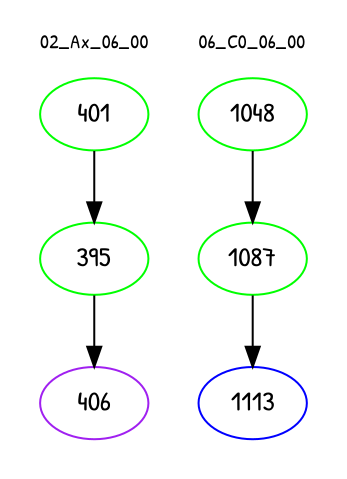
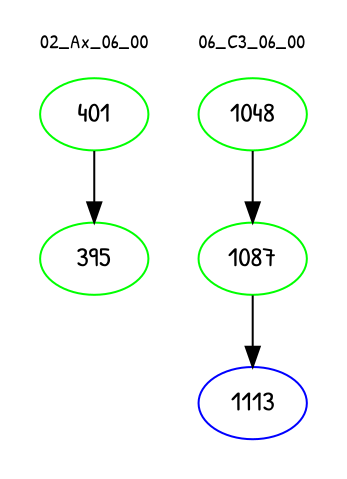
cluster "06_C0_06_00": label "06_C0_06_00" -> "06_C3_06_00"
node "406": removed
